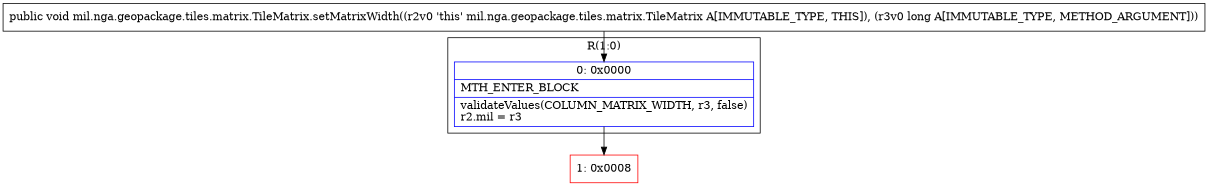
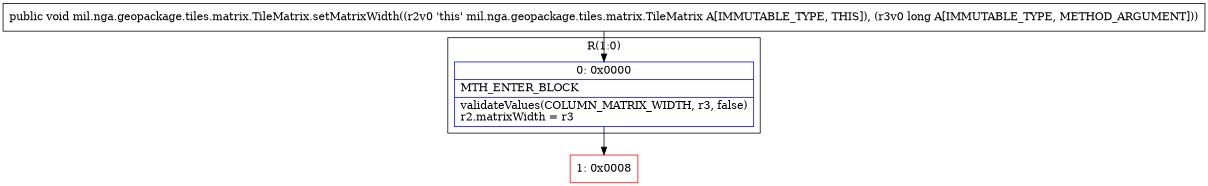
node "0: 0x0000": text "r2.mil = r3" -> "r2.matrixWidth = r3"
